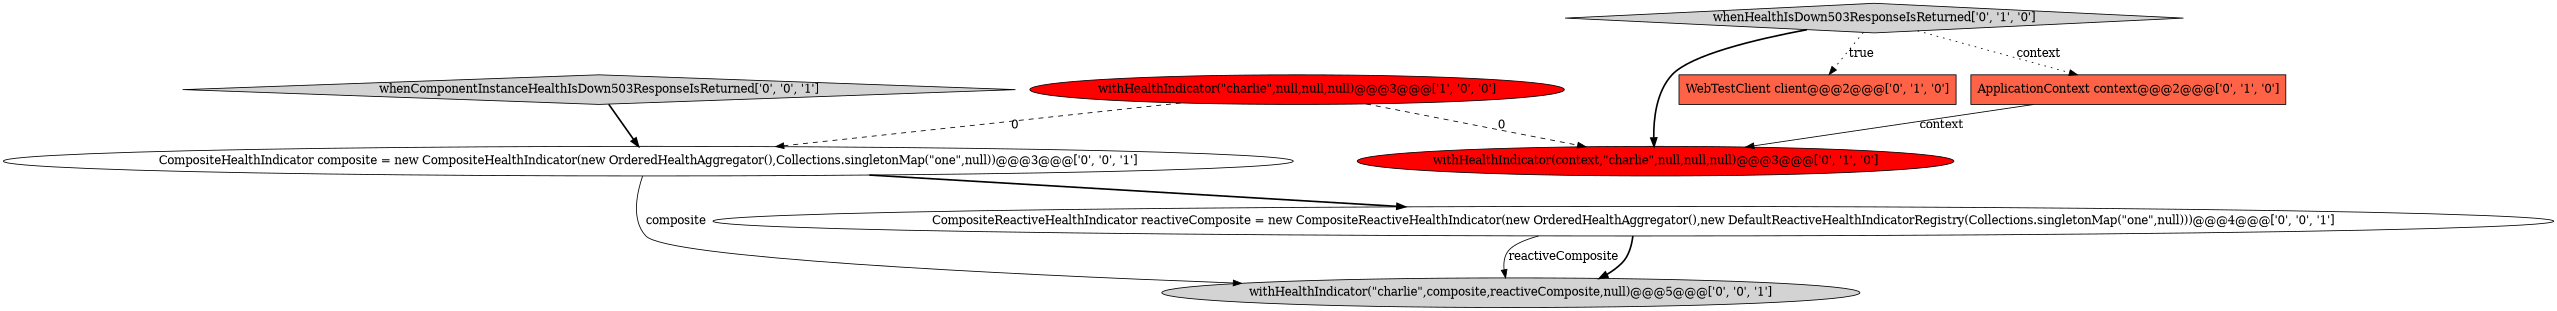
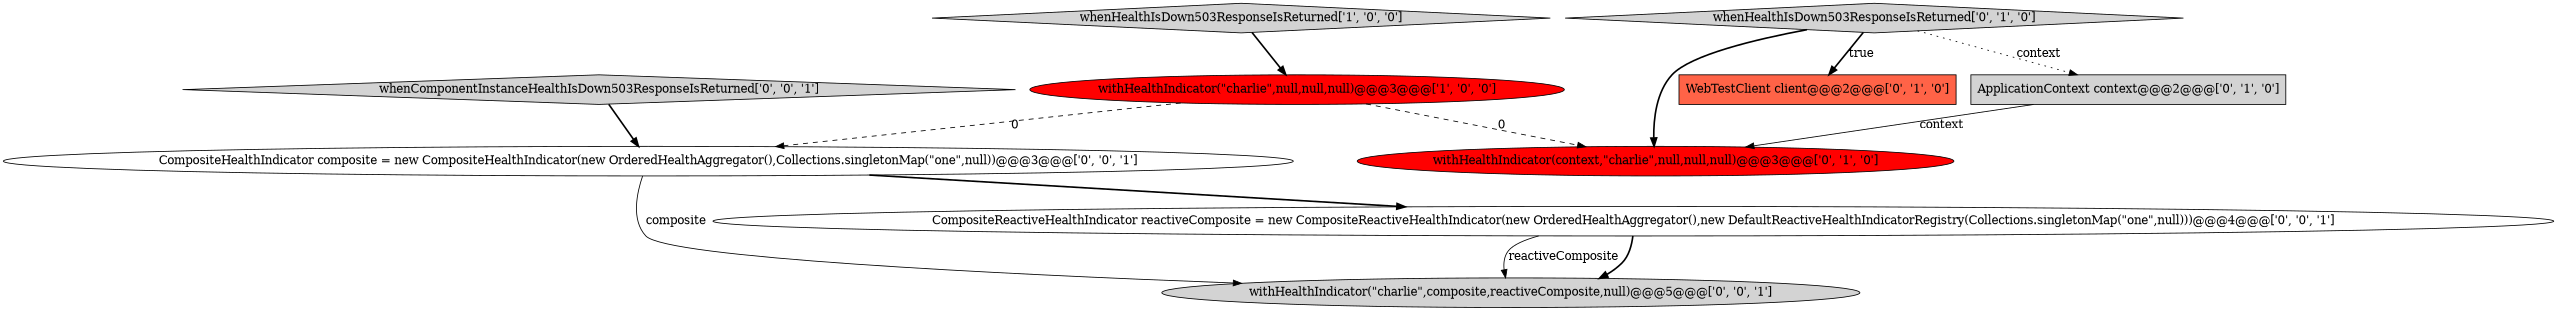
node "whenHealthIsDown503ResponseIsReturned['1', '0', '0']": added
edge "whenHealthIsDown503ResponseIsReturned['0', '1', '0']" -> "WebTestClient client@@@2@@@['0', '1', '0']": style dotted -> bold
node "ApplicationContext context@@@2@@@['0', '1', '0']": fillcolor tomato -> lightgray
